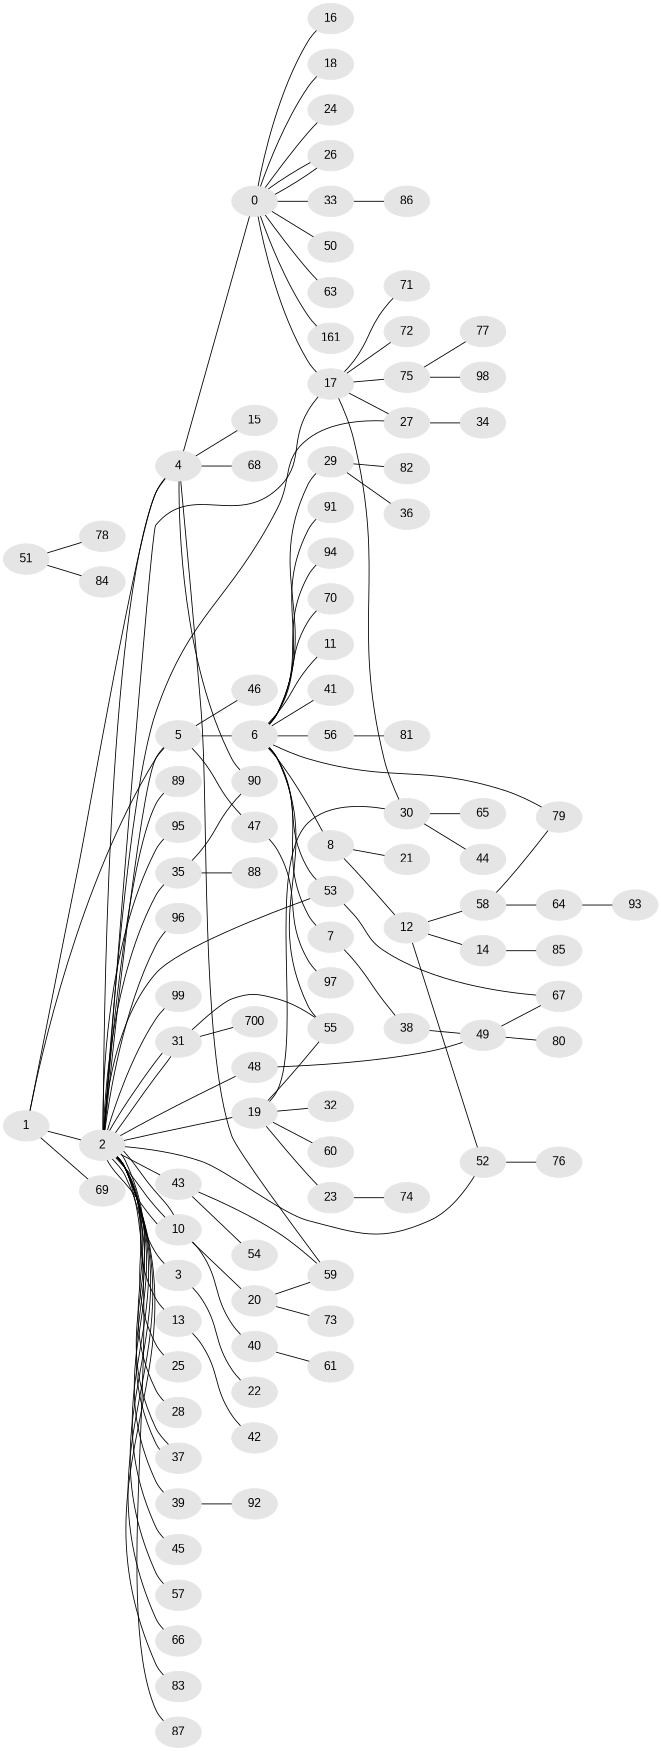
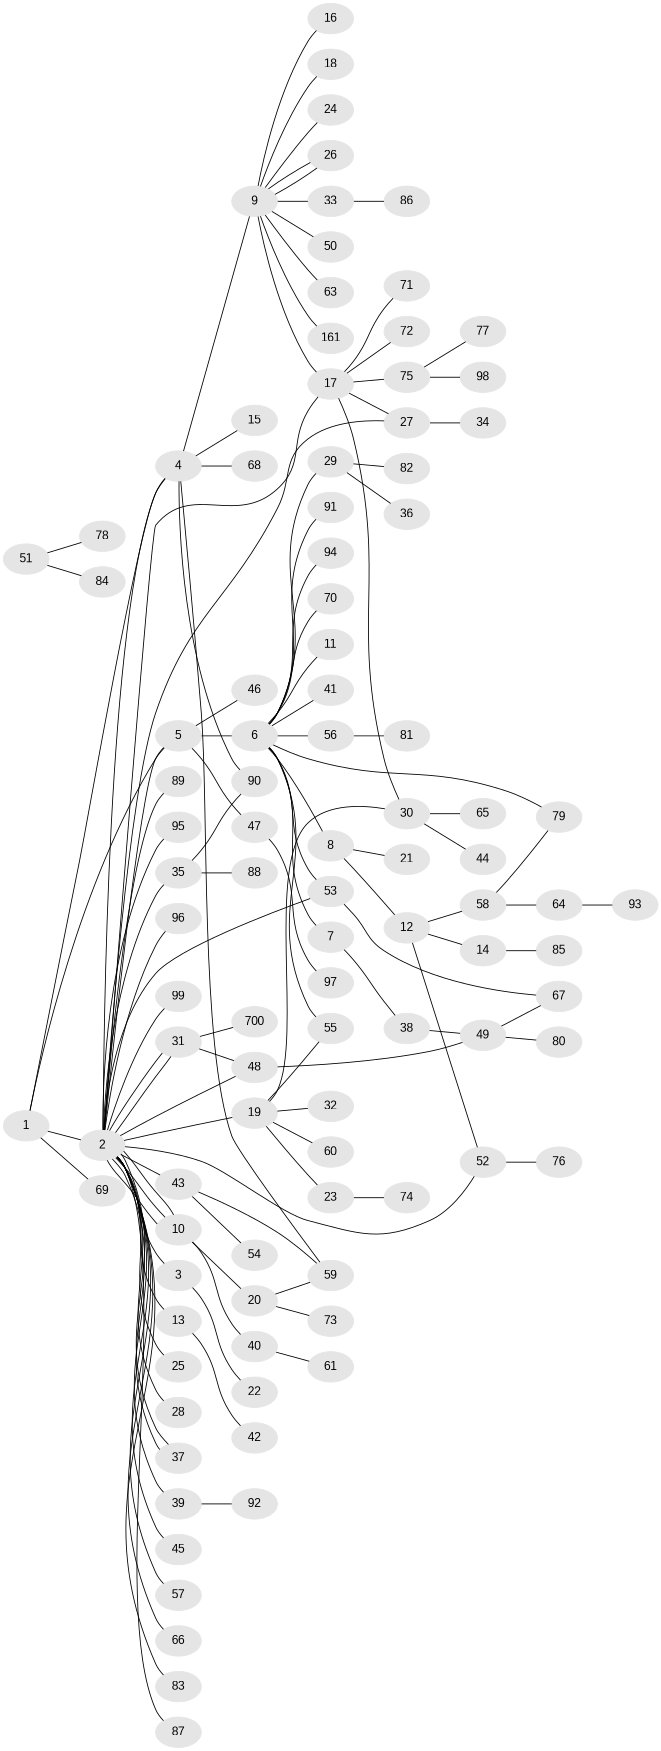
node "0": label "0" -> "9"
edge "55" -- "31": now "48" -- "31"
